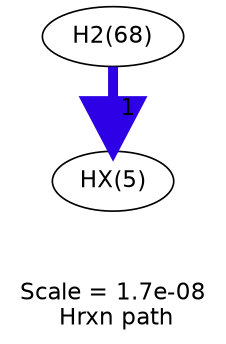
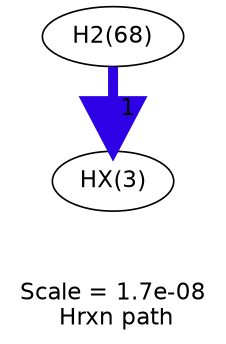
node "HX(5)": label "HX(5)" -> "HX(3)"
